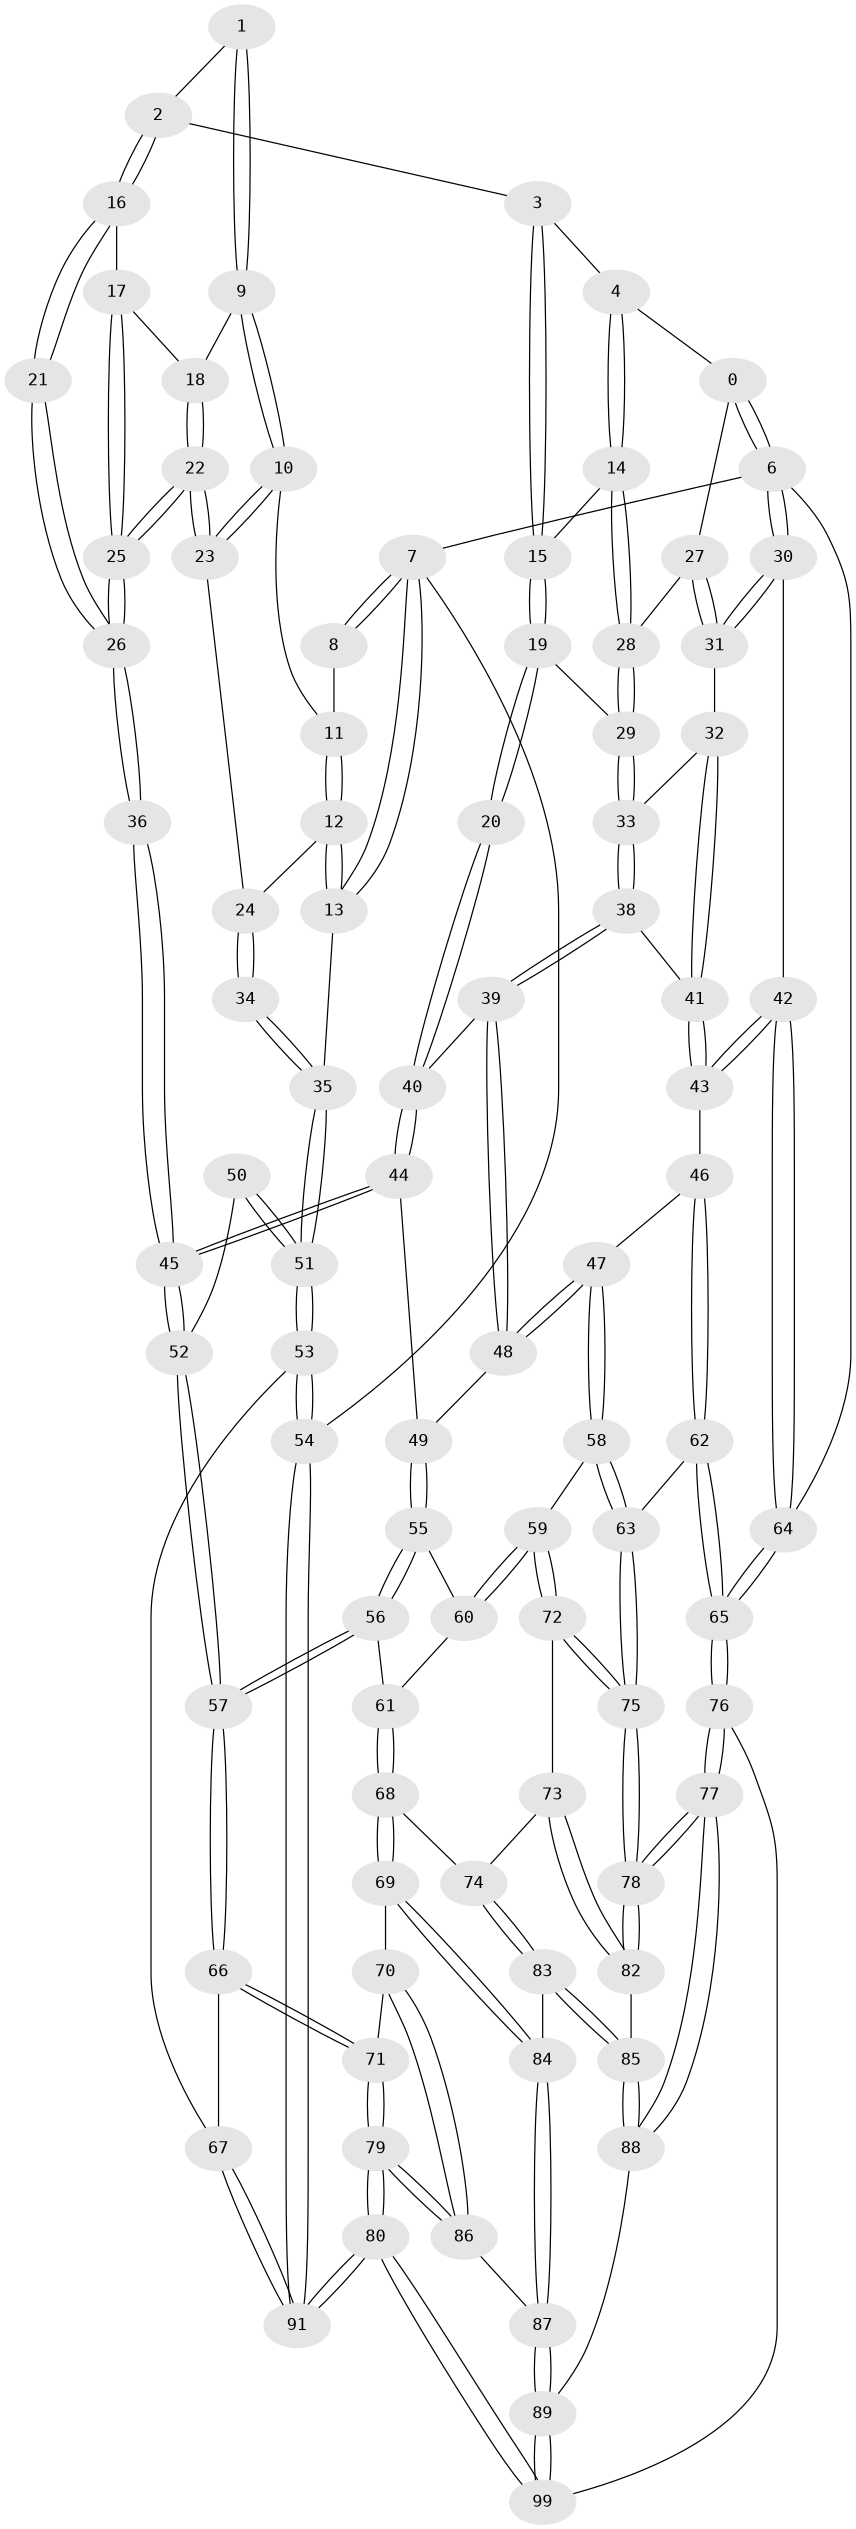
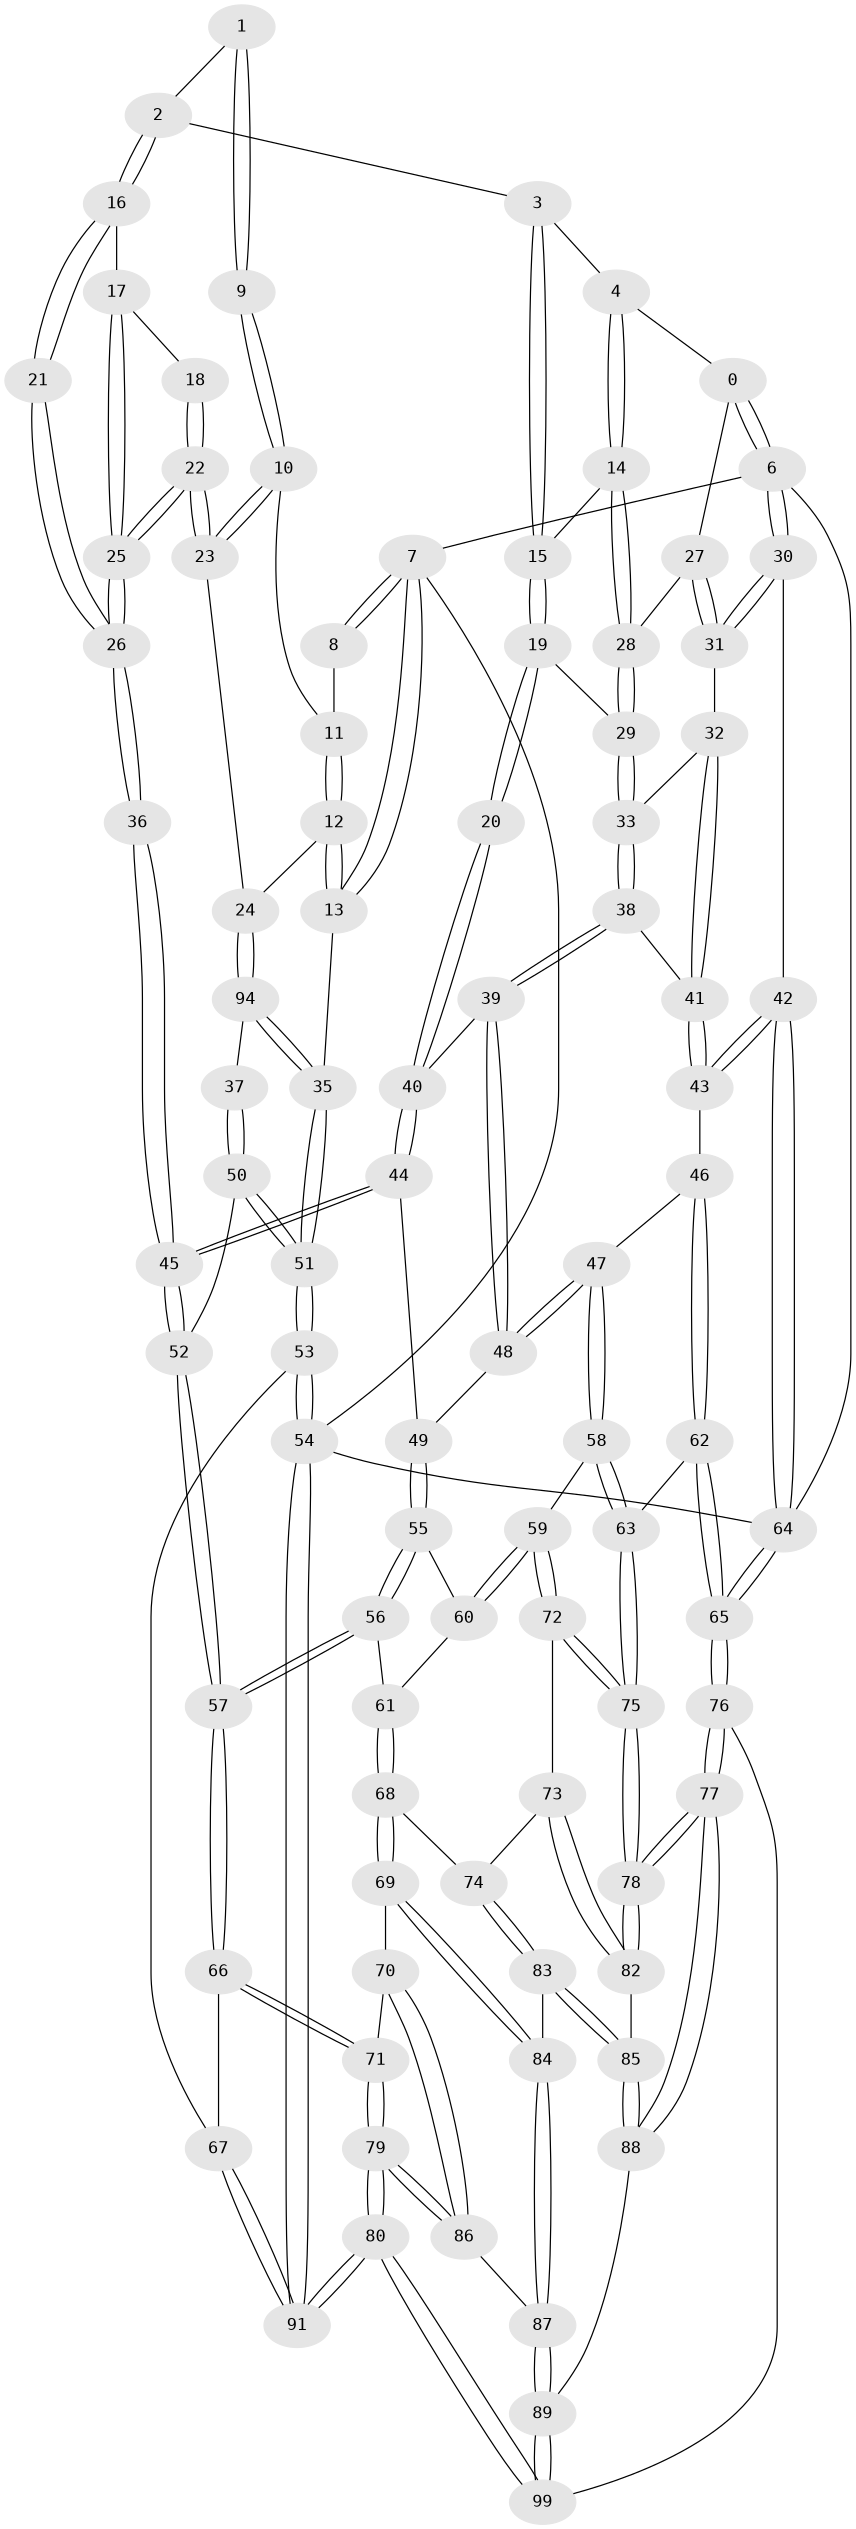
edge "9" -- "18": removed
node "34": label "34" -> "94"
node "37": added
edge "54" -- "64": added
